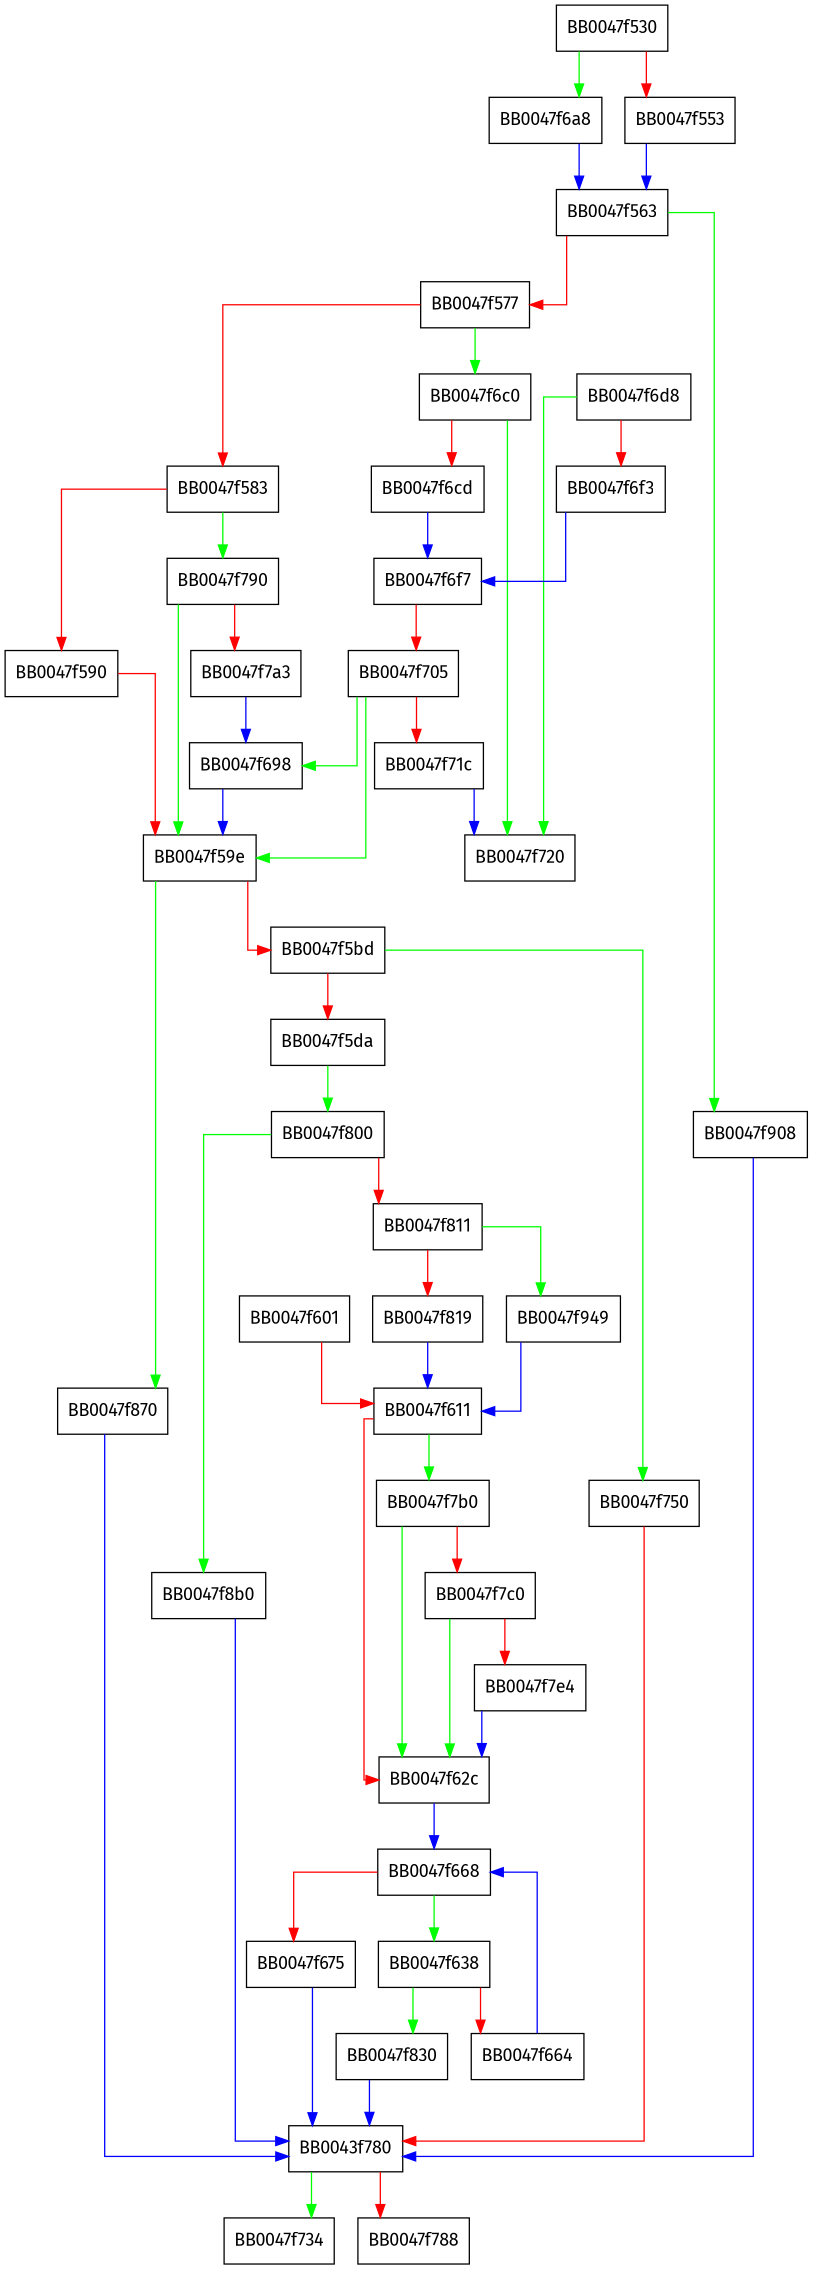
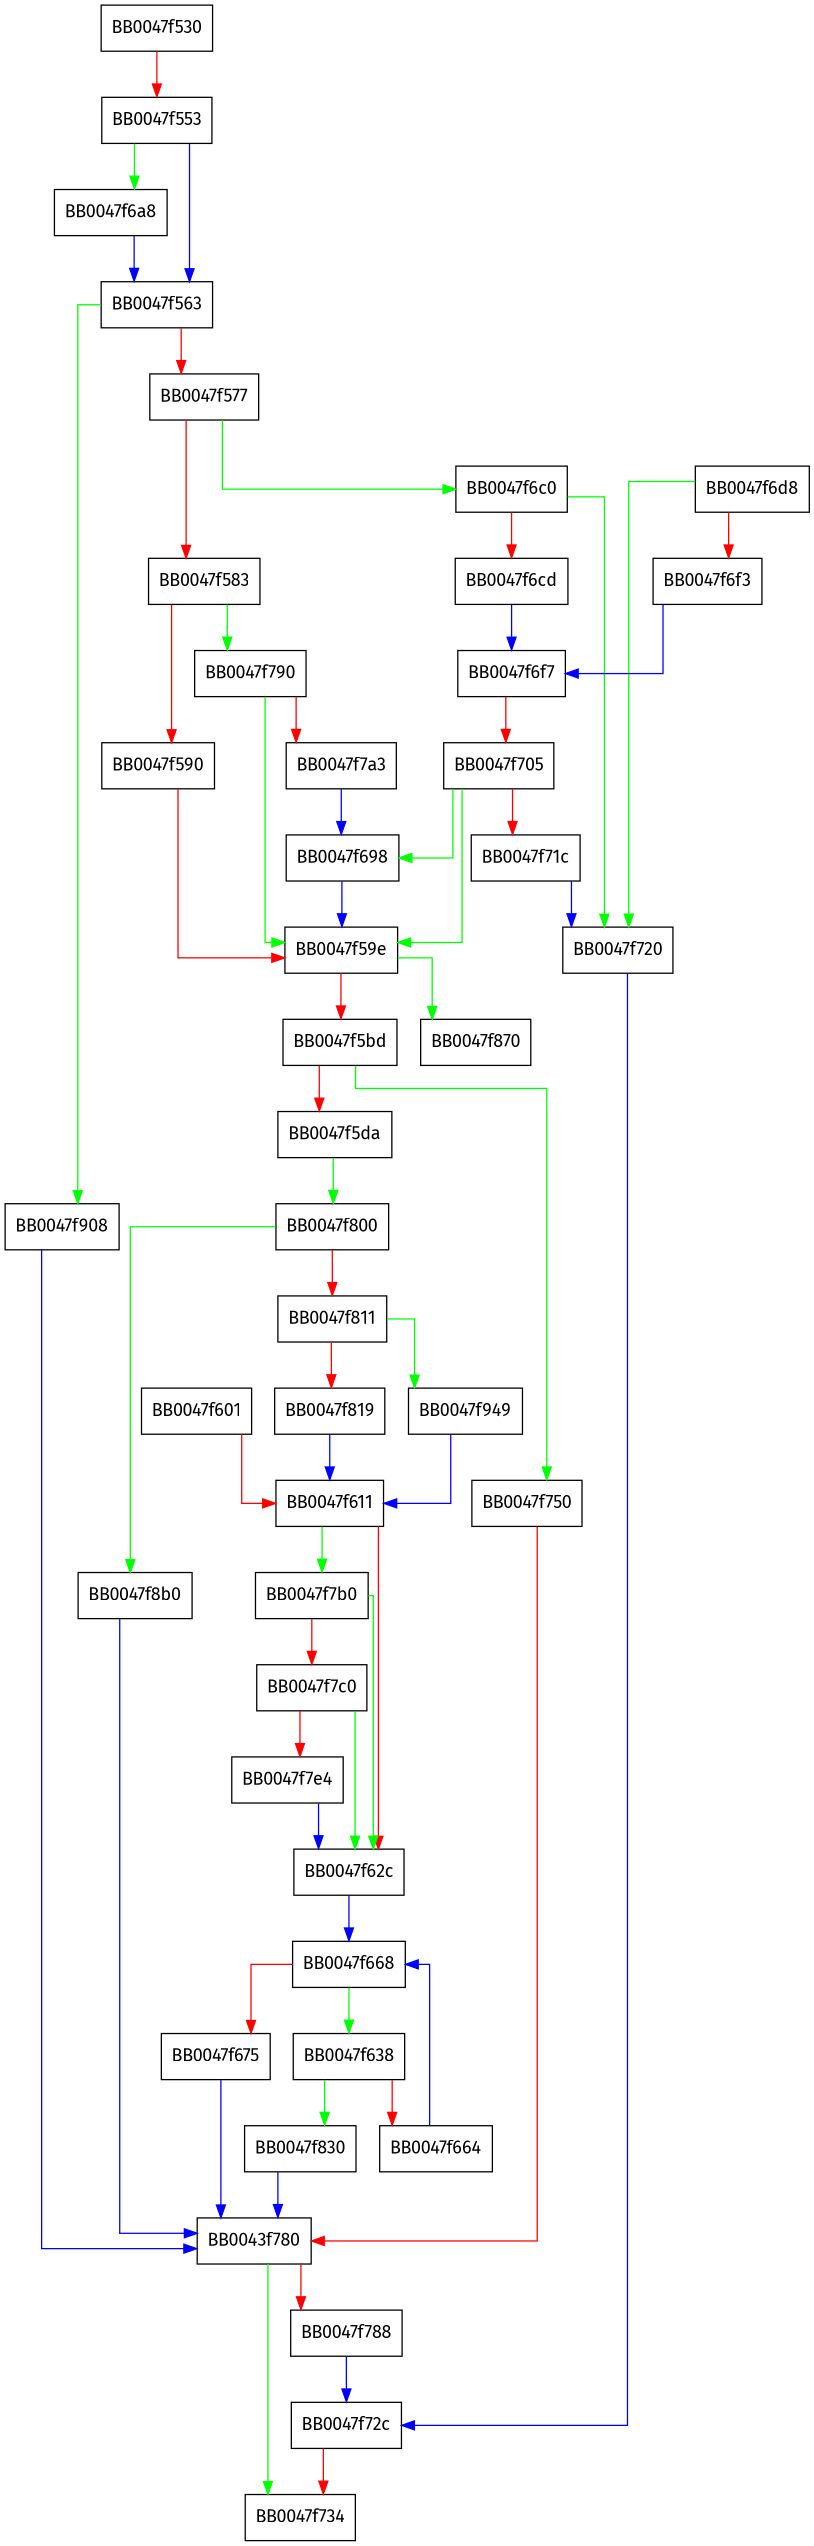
edge "BB0047f530" -> "BB0047f6a8": now "BB0047f553" -> "BB0047f6a8"
edge "BB0047f870" -> "BB0043f780": removed
node "BB0047f72c": added
